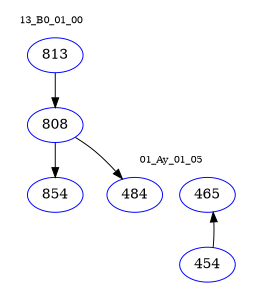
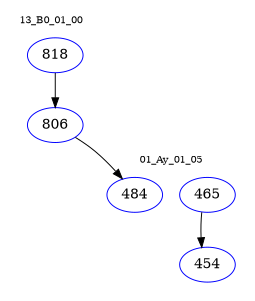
node "813": label "813" -> "818"
node "808": label "808" -> "806"
node "854": removed
edge "454" -> "465": reversed
